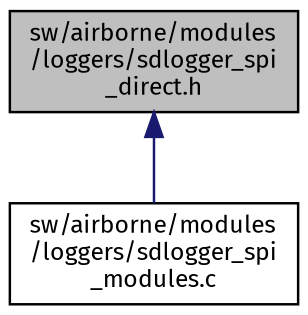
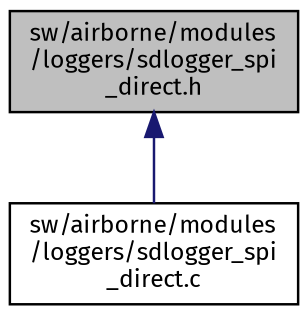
node "sw/airborne/modules /loggers/sdlogger_spi _modules.c": label "sw/airborne/modules /loggers/sdlogger_spi _modules.c" -> "sw/airborne/modules /loggers/sdlogger_spi _direct.c"
